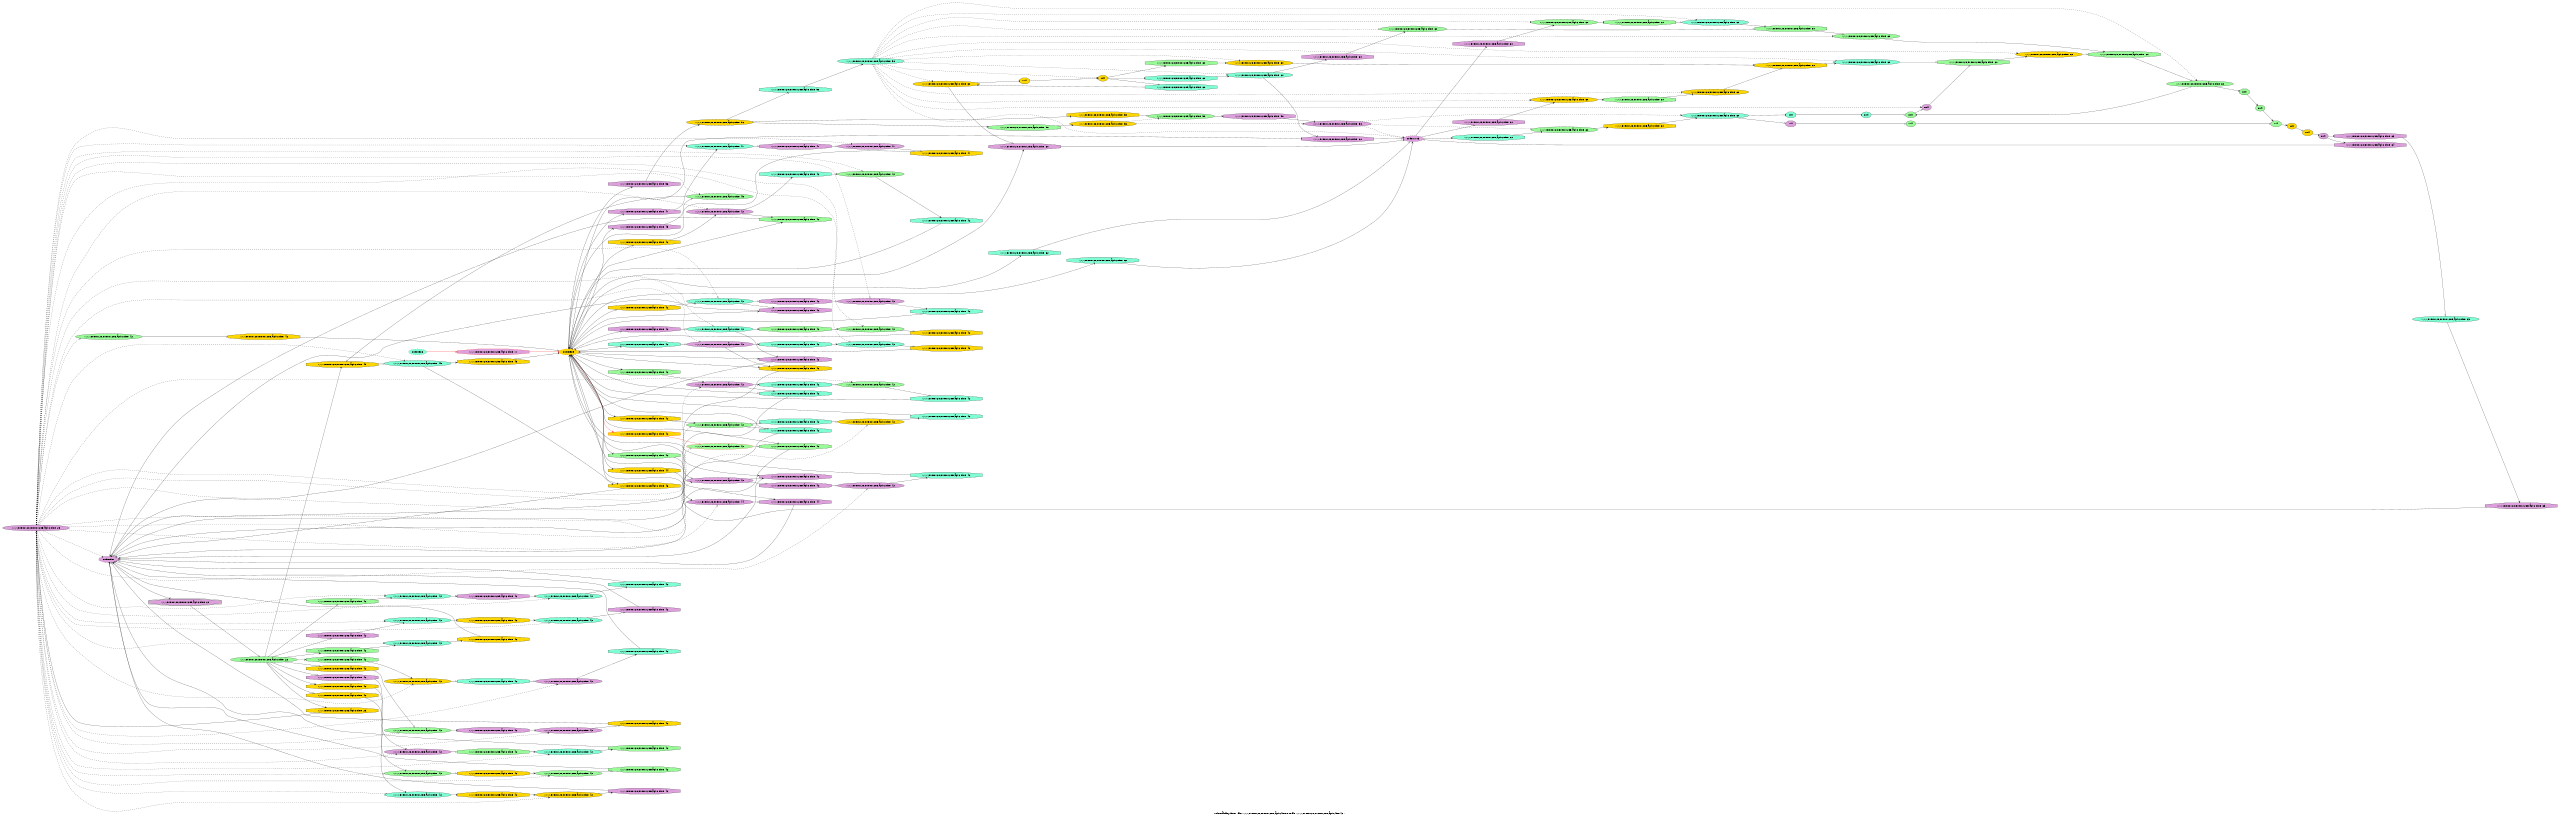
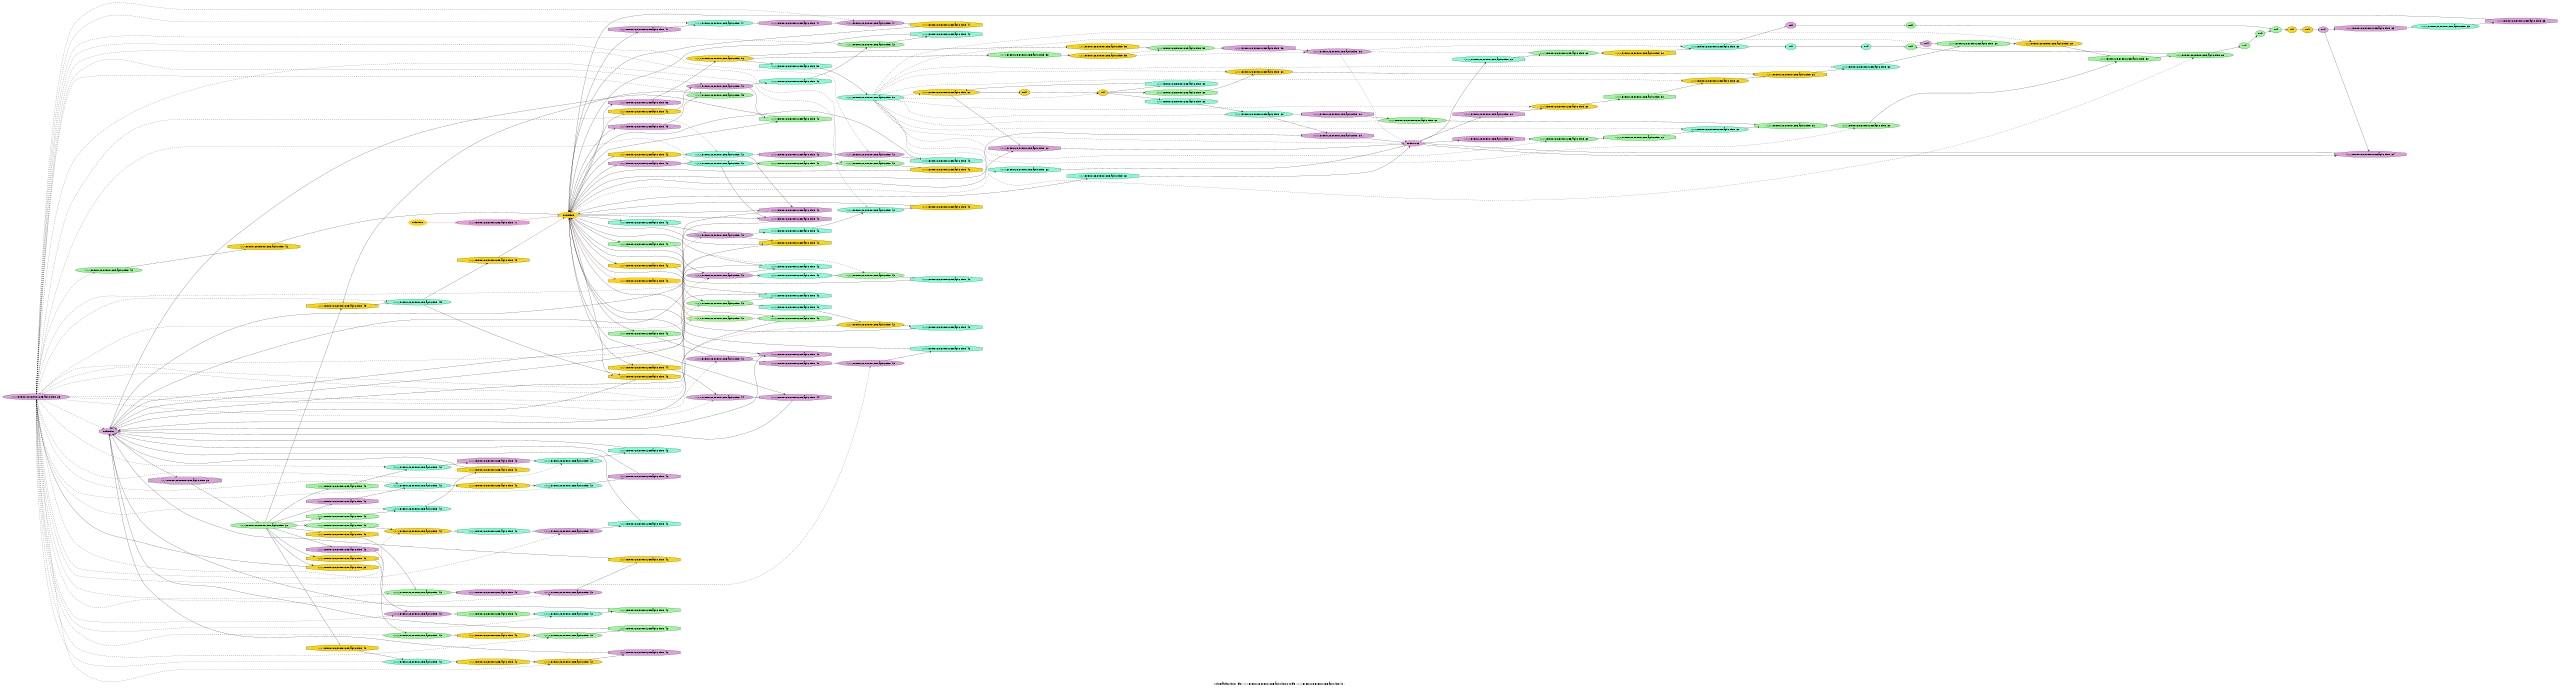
edge "node_1103" -> "../../../Preon128/Preon128B/api.c Line  64": added
edge "node_989" -> "../../../Preon128/Preon128B/api.c Line  62": style solid -> dashed
node "node_988": fillcolor aquamarine -> gold
